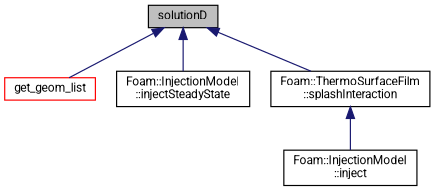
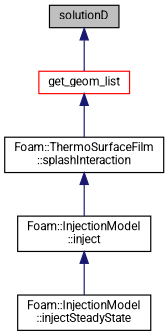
edge "Foam::ThermoSurfaceFilm ::splashInteraction" -> "solutionD": now "Foam::ThermoSurfaceFilm ::splashInteraction" -> "get_geom_list"
edge "Foam::InjectionModel ::injectSteadyState" -> "solutionD": now "Foam::InjectionModel ::injectSteadyState" -> "Foam::InjectionModel ::inject"
